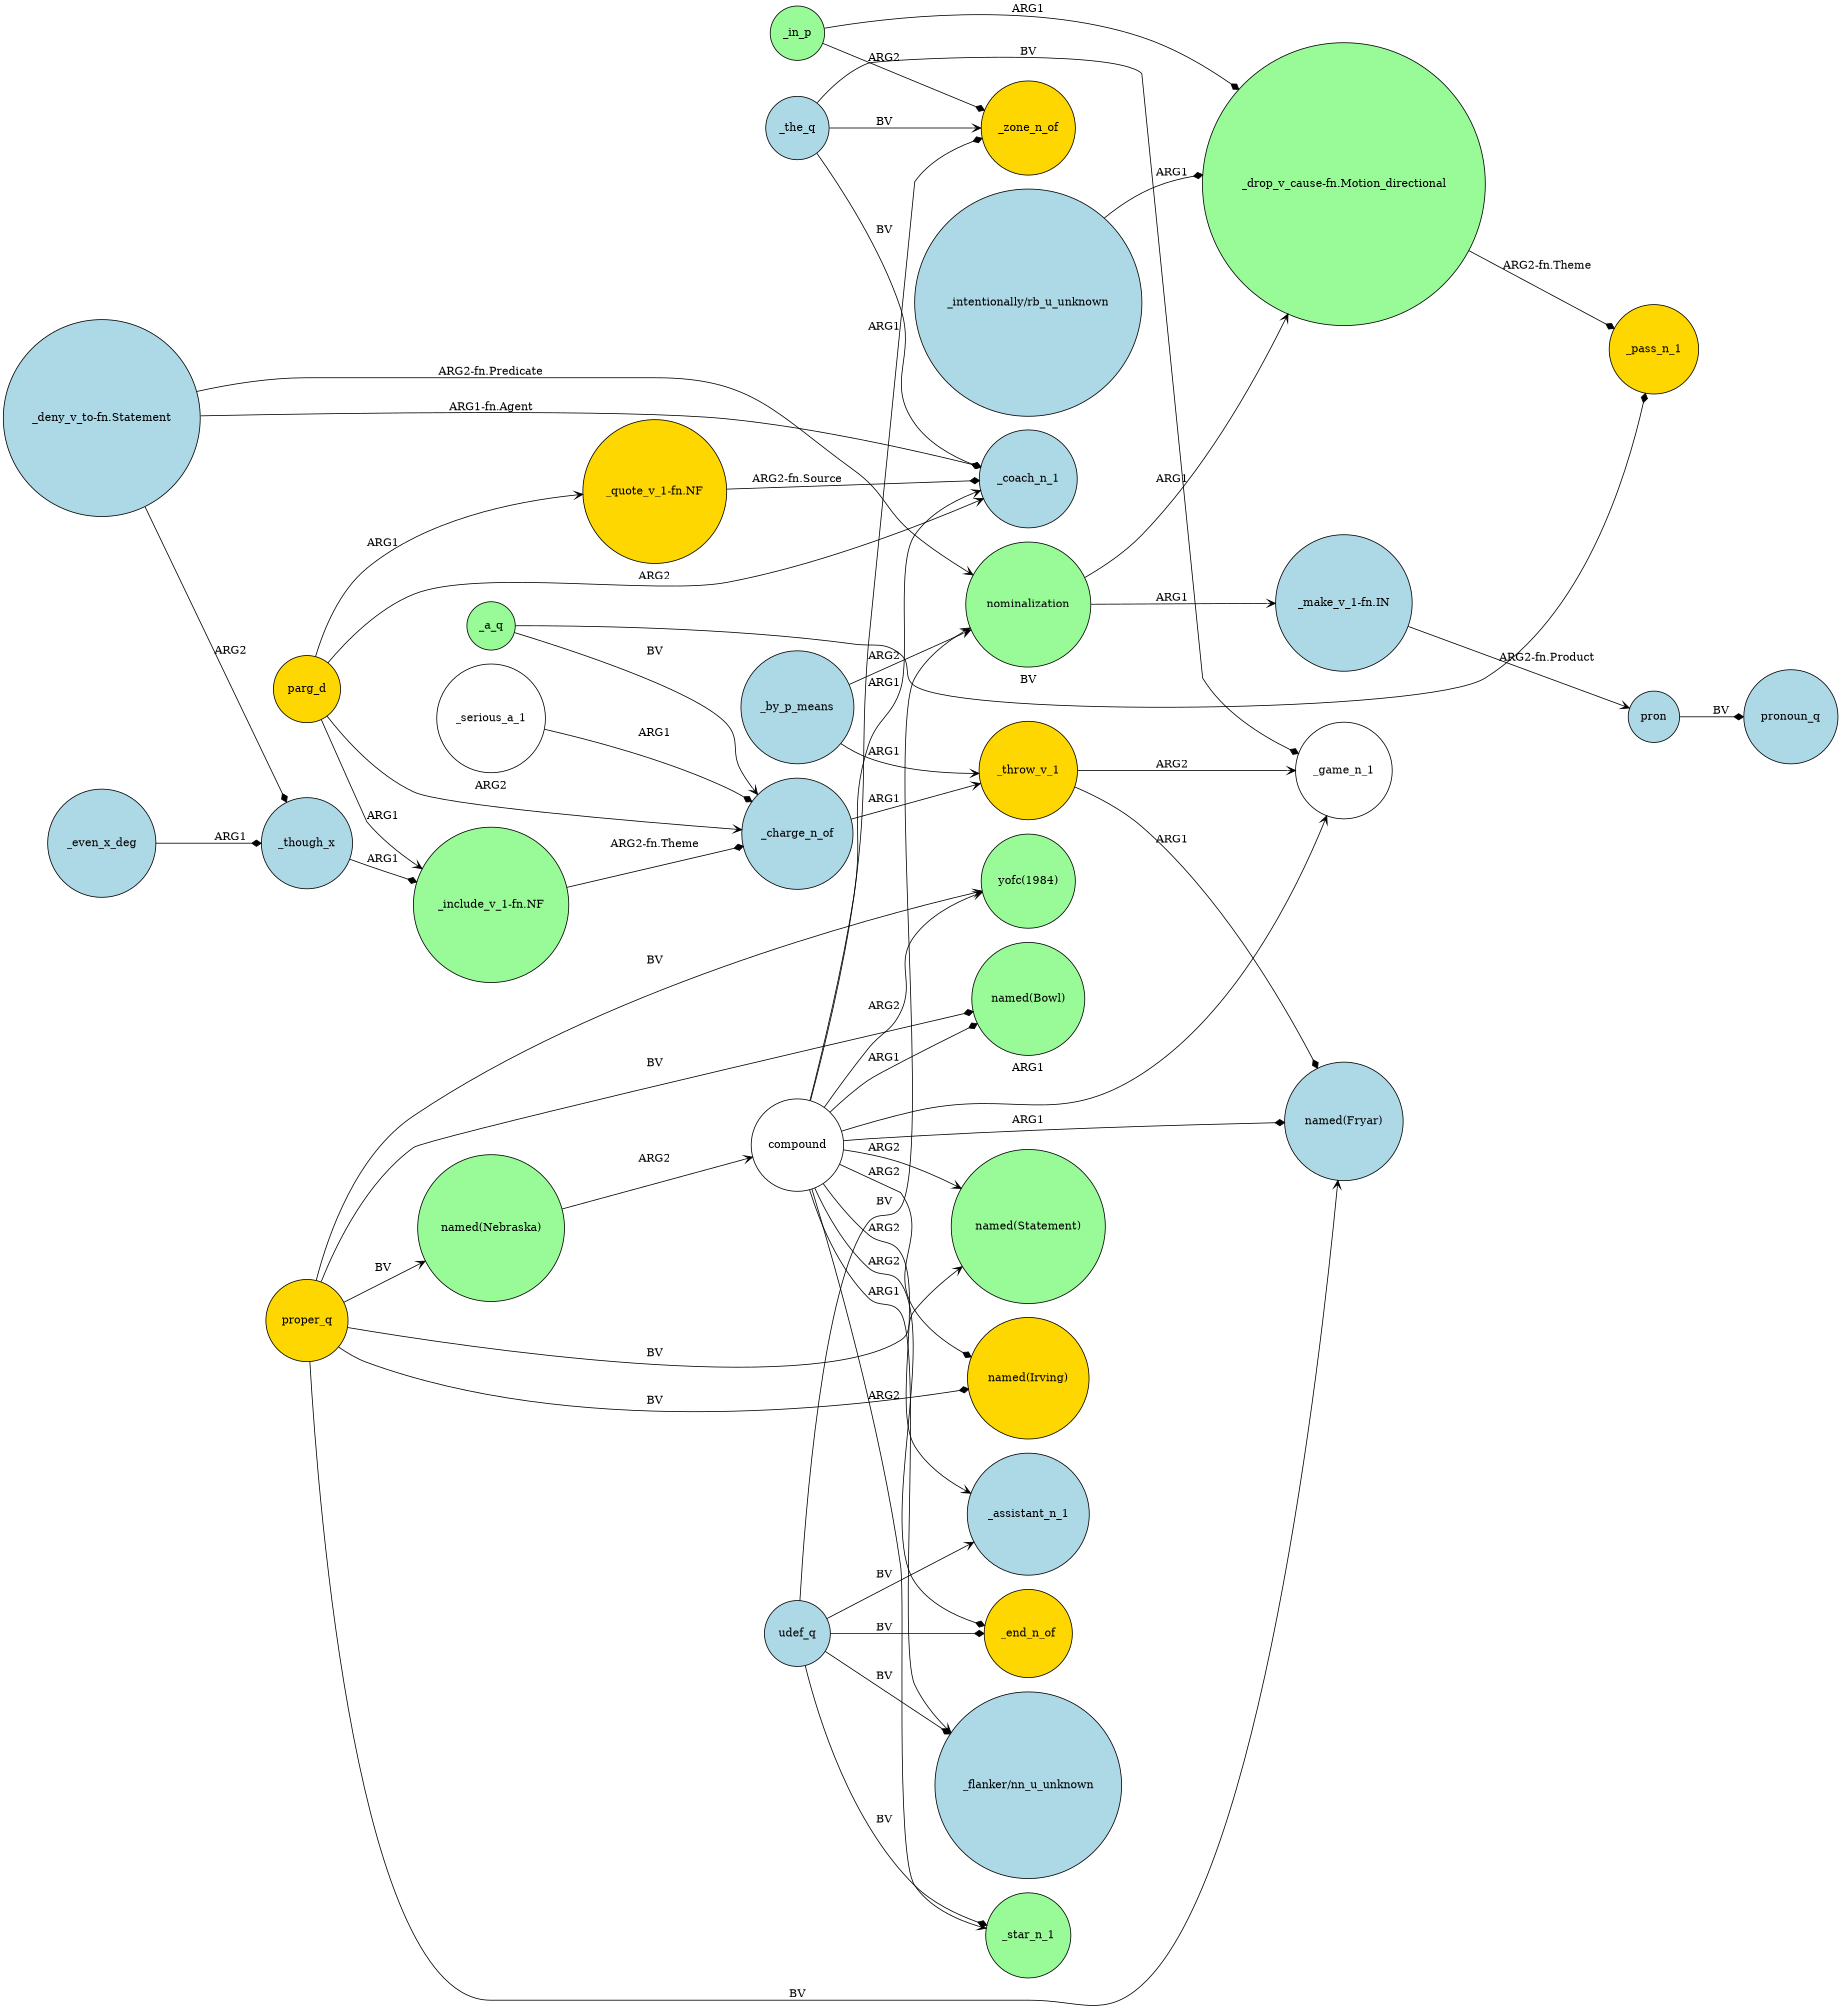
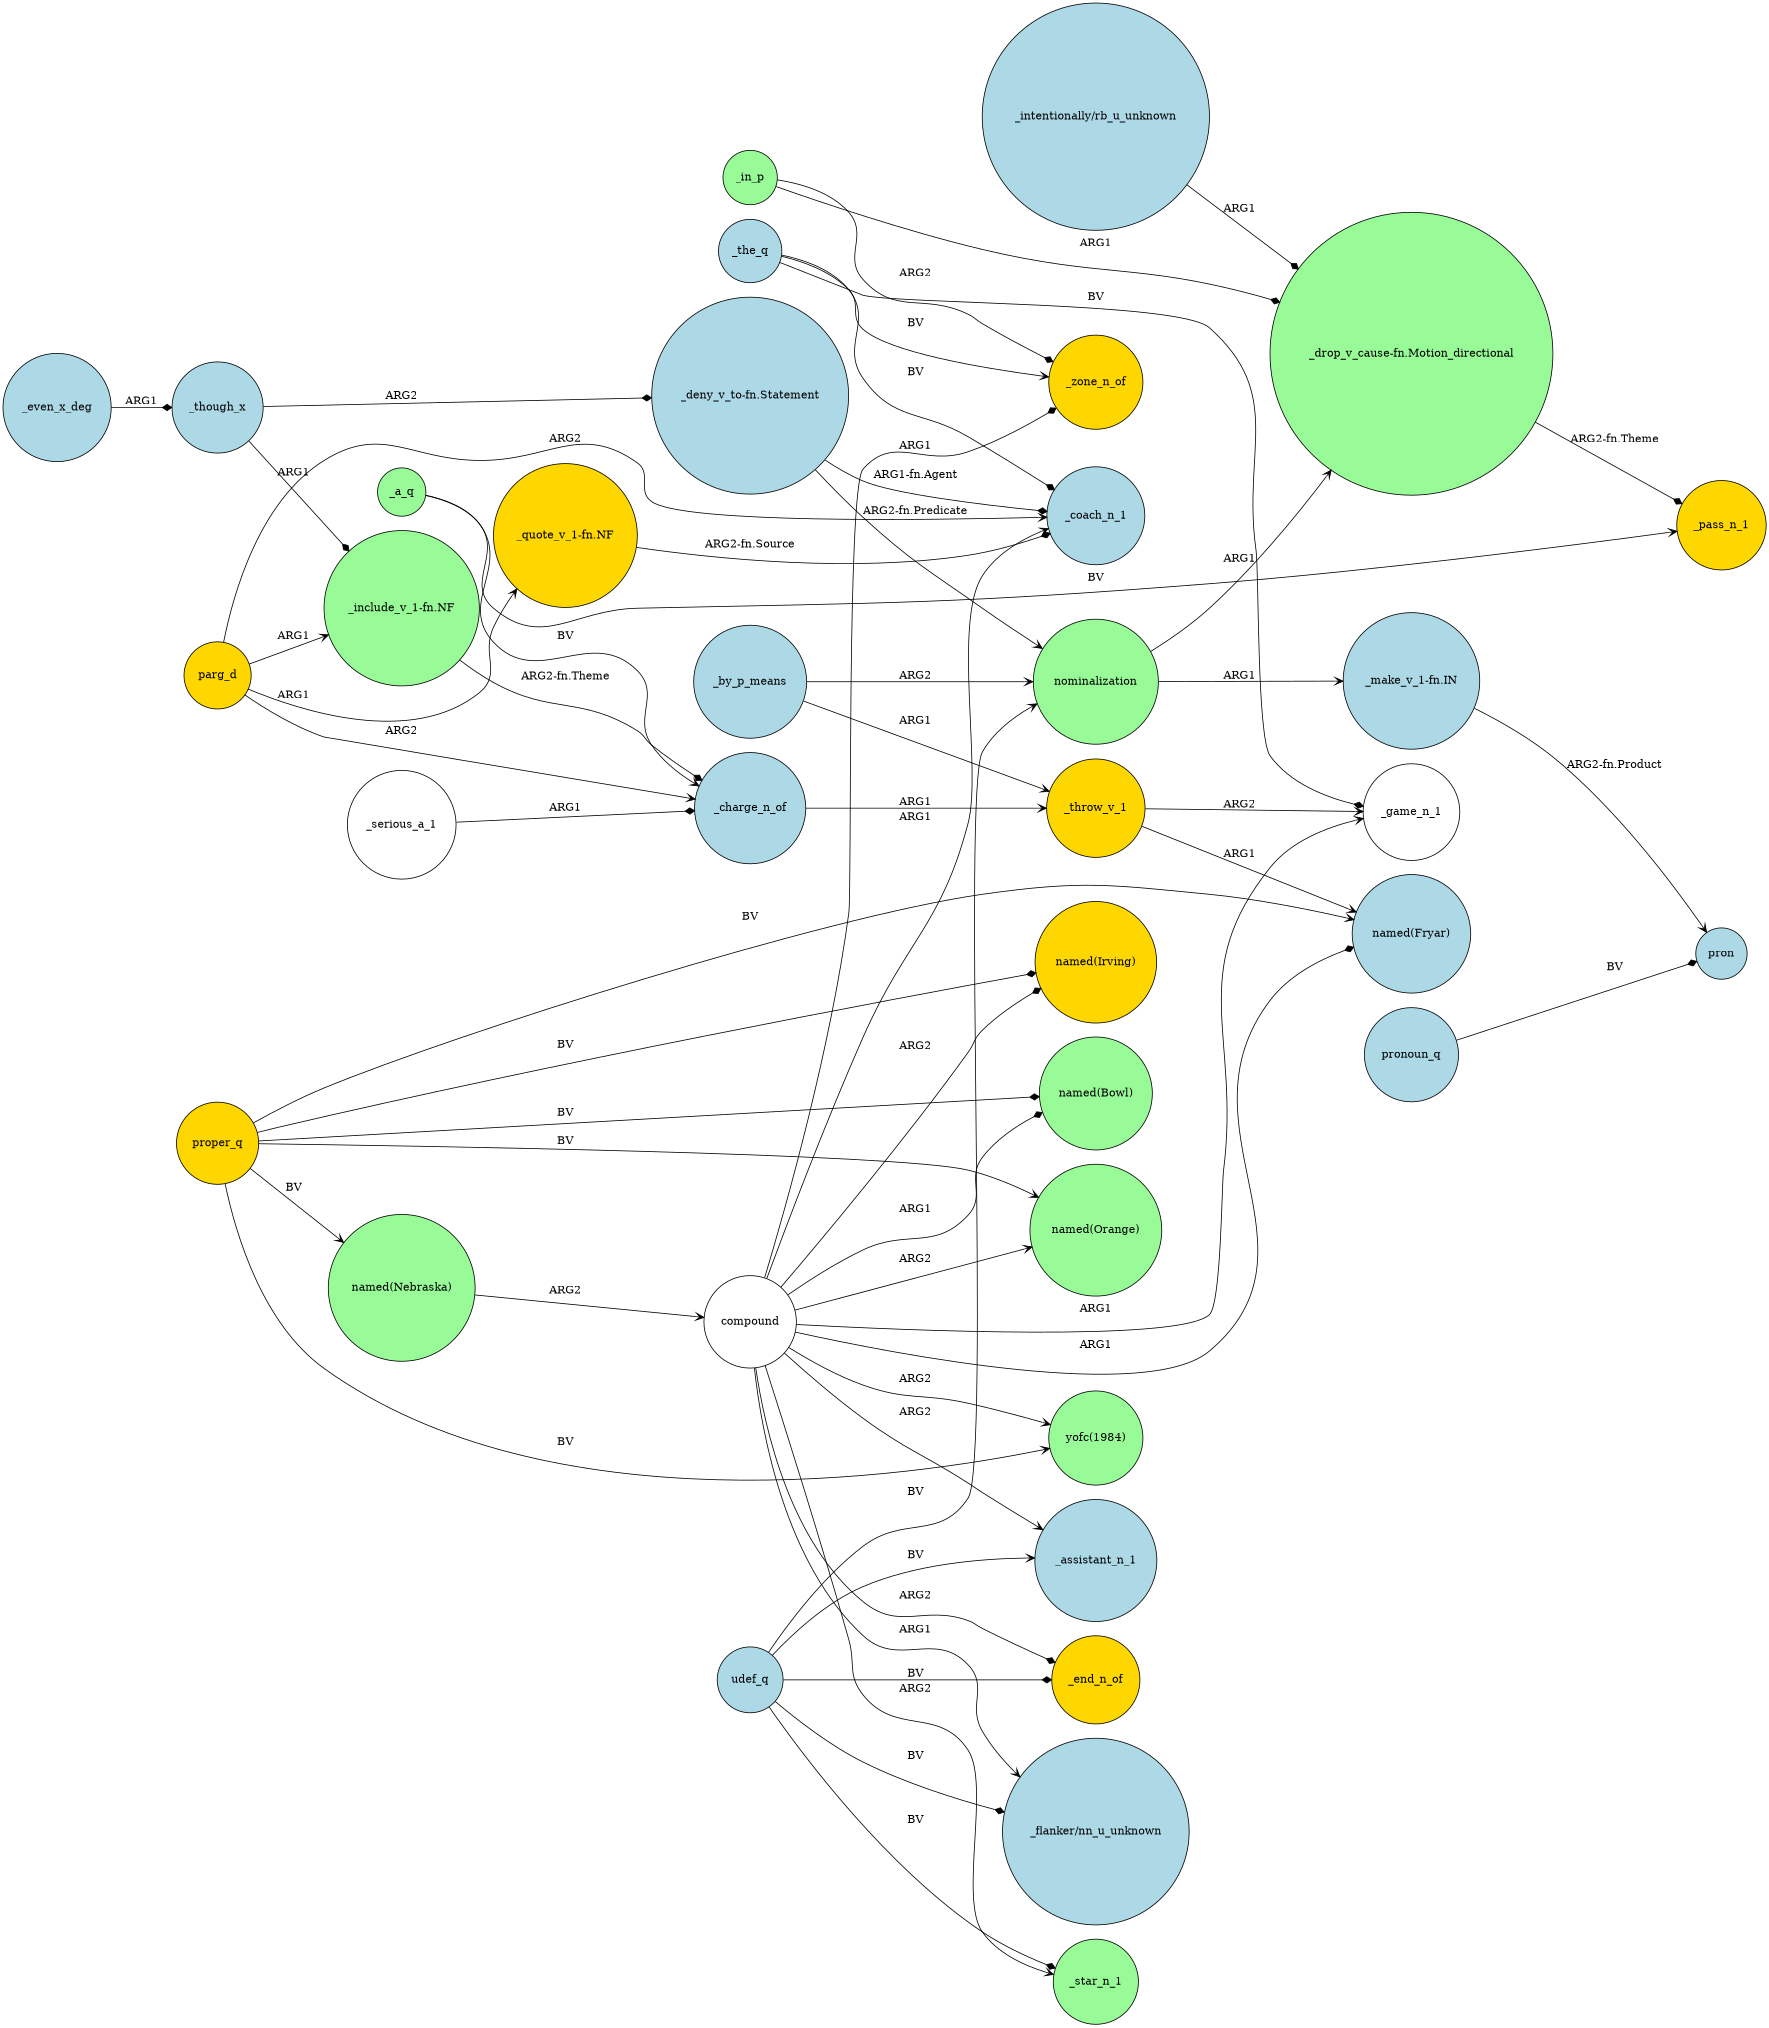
edge "_deny_v_to-fn.Statement" -> "_though_x": reversed
edge "_a_q" -> "_pass_n_1": arrowhead diamond -> vee
edge "pron" -> "pronoun_q": reversed
edge "_throw_v_1" -> "named(Fryar)": arrowhead diamond -> vee
node "named(Statement)": label "named(Statement)" -> "named(Orange)"
